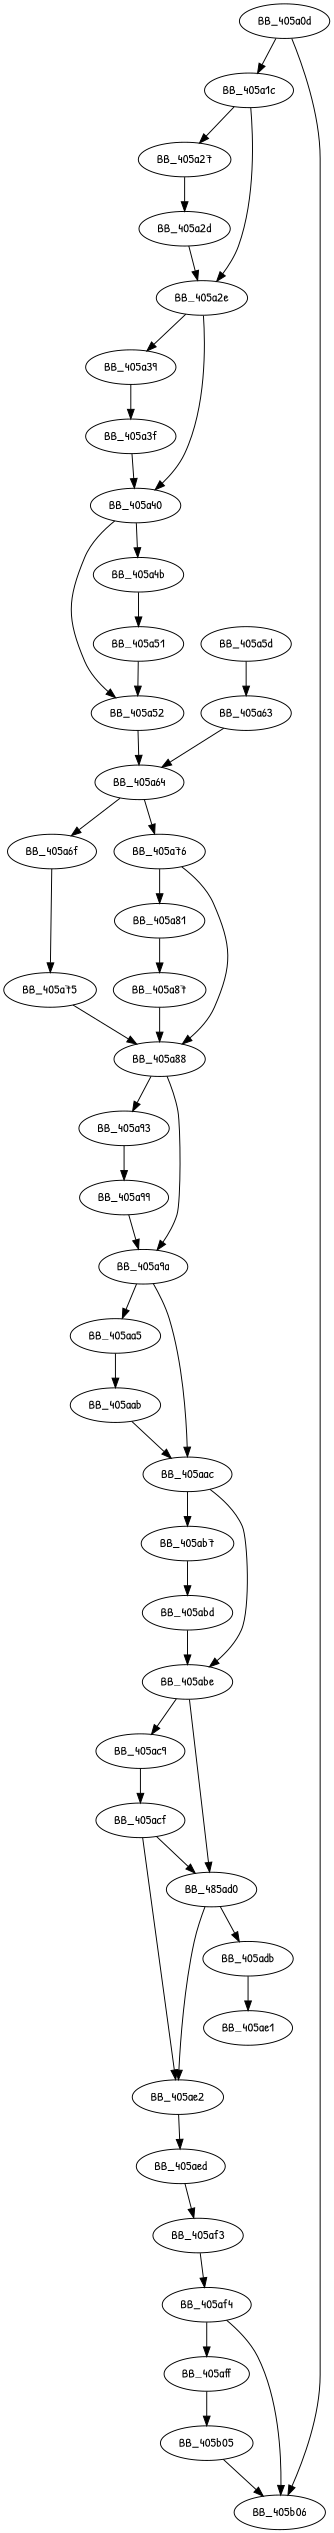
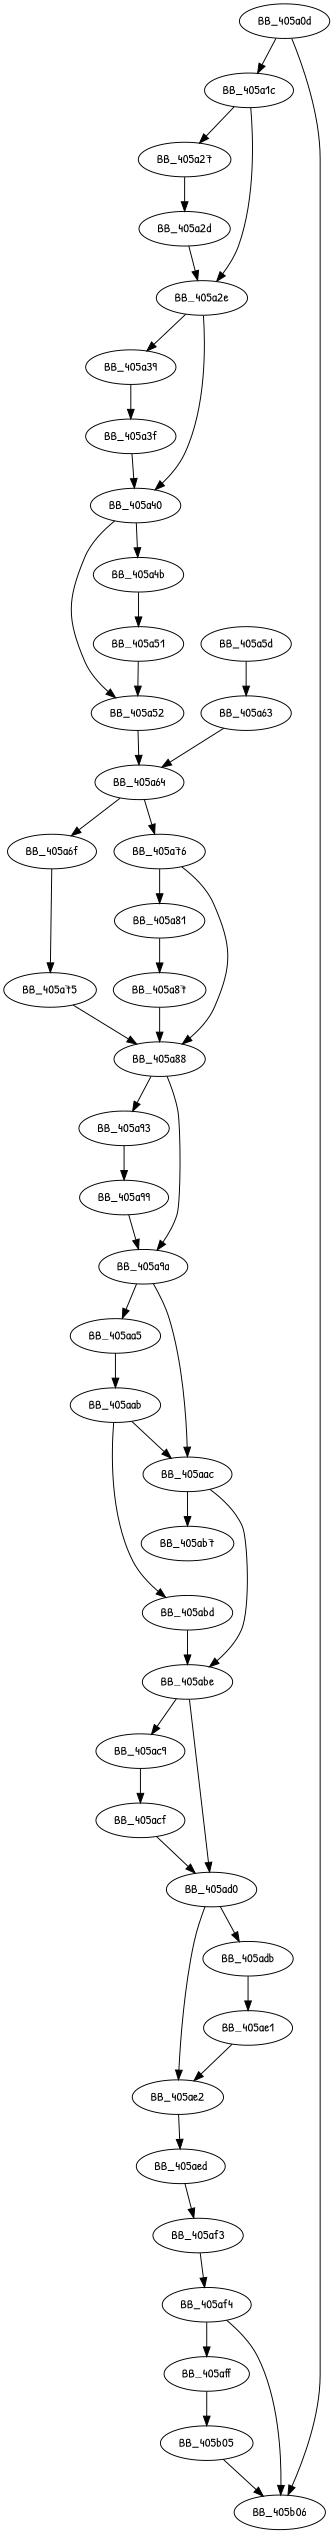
edge "BB_405ab7" -> "BB_405abd": now "BB_405aab" -> "BB_405abd"
node "BB_485ad0": label "BB_485ad0" -> "BB_405ad0"
edge "BB_405acf" -> "BB_405ae2": now "BB_405ae1" -> "BB_405ae2"
